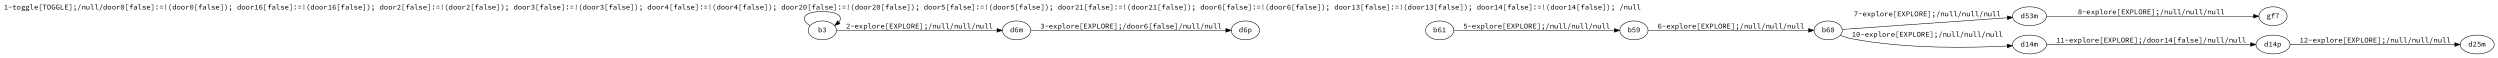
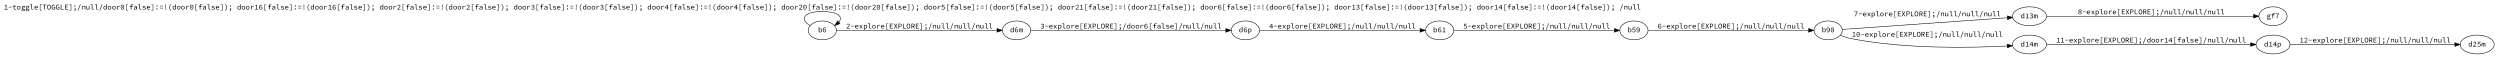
node "d53m": label "d53m" -> "d13m"
node "b3": label "b3" -> "b6"
edge "d6p" -> "b61": added, label "4-explore[EXPLORE];/null/null/null"
node "b60": label "b60" -> "b90"
